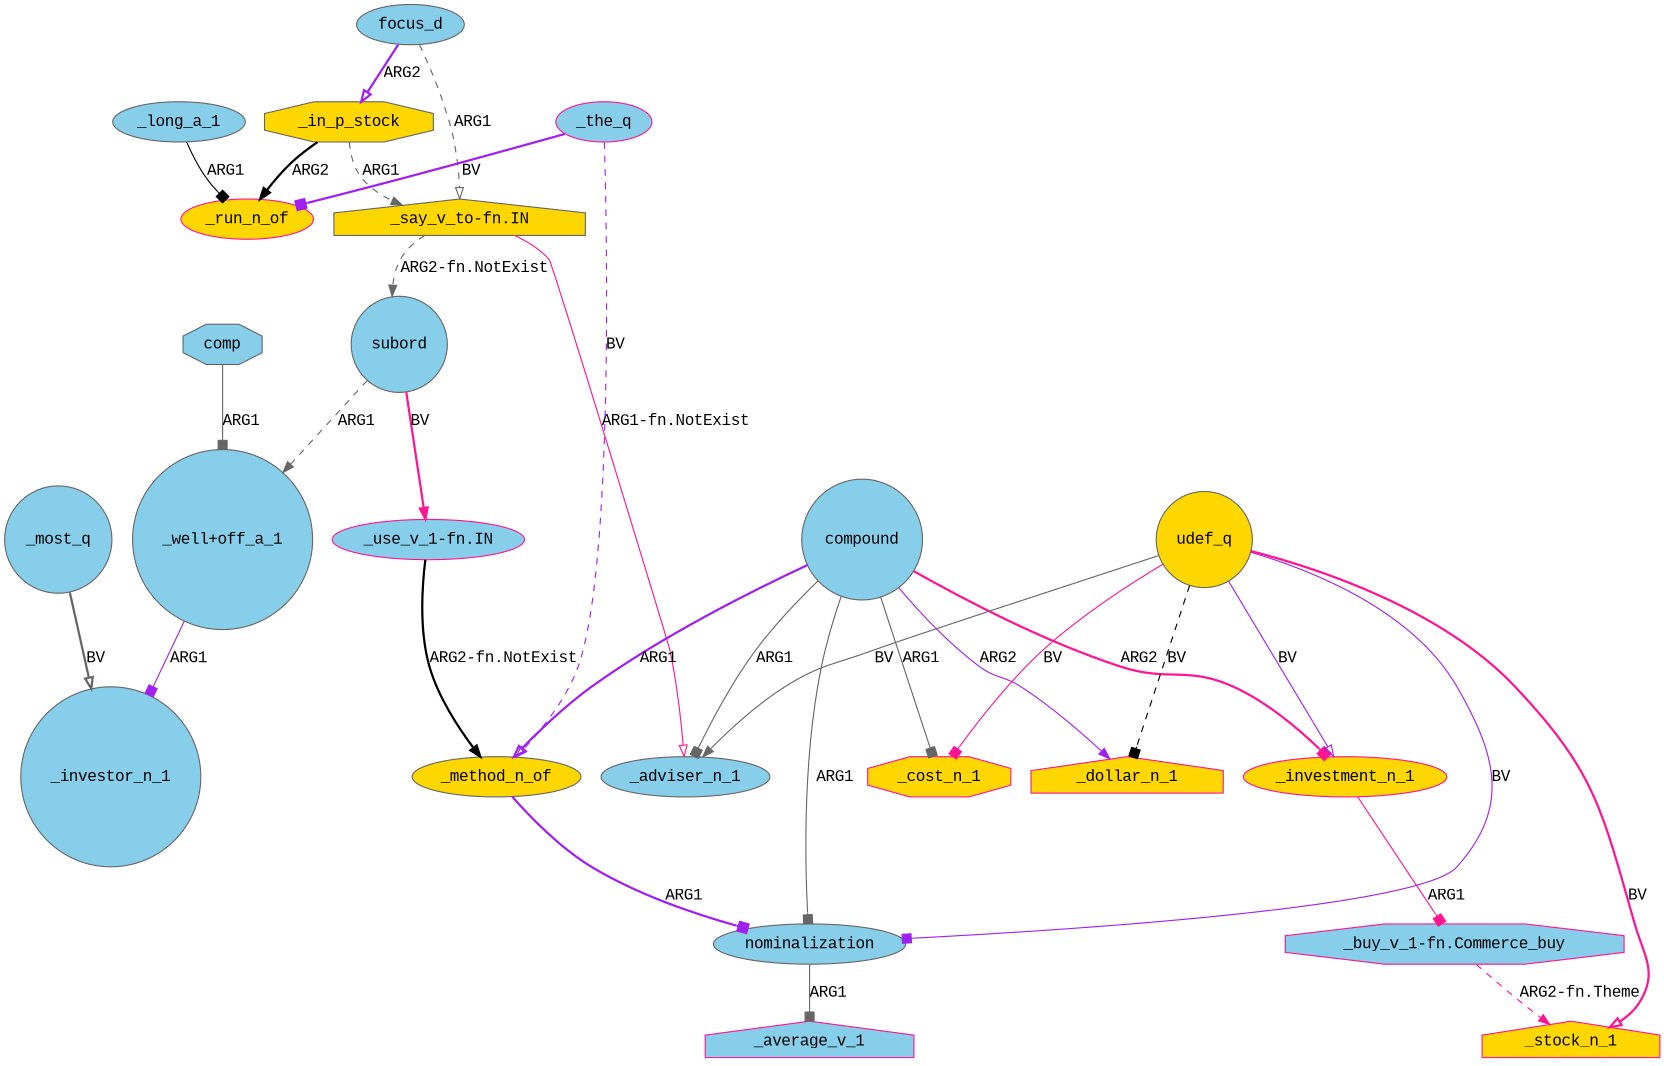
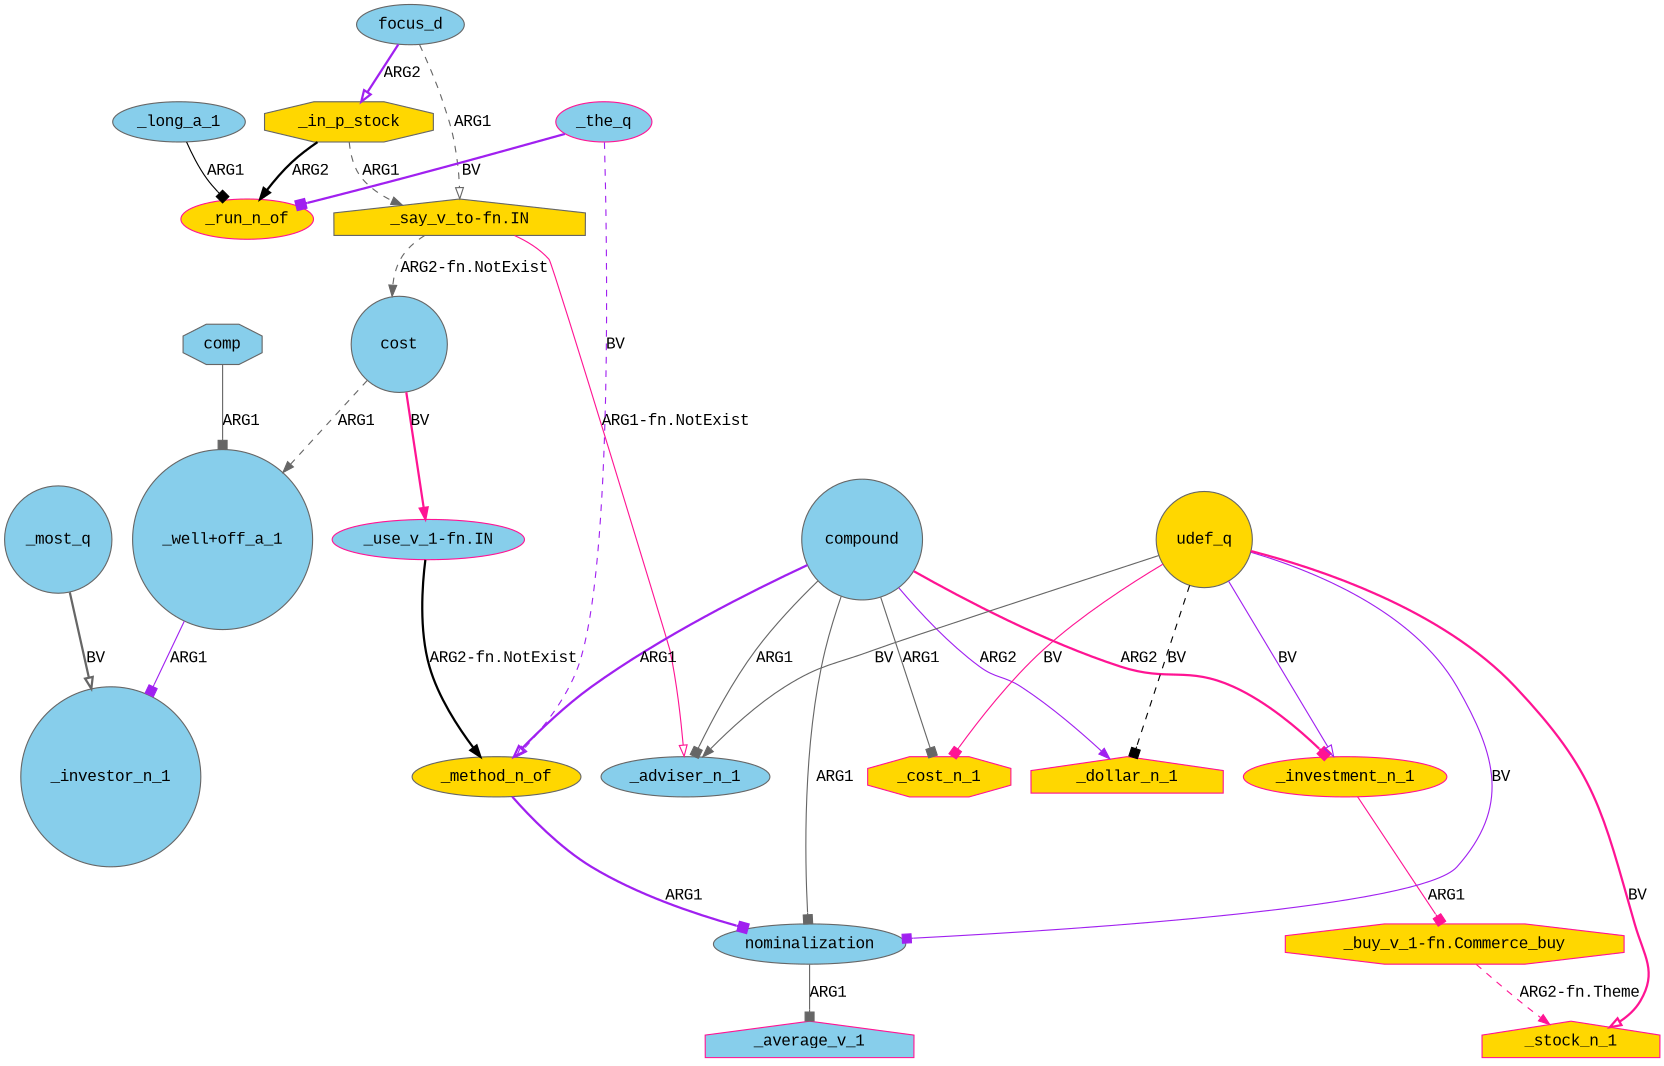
node "subord": label "subord" -> "cost"
node "_buy_v_1-fn.Commerce_buy": fillcolor skyblue -> gold
